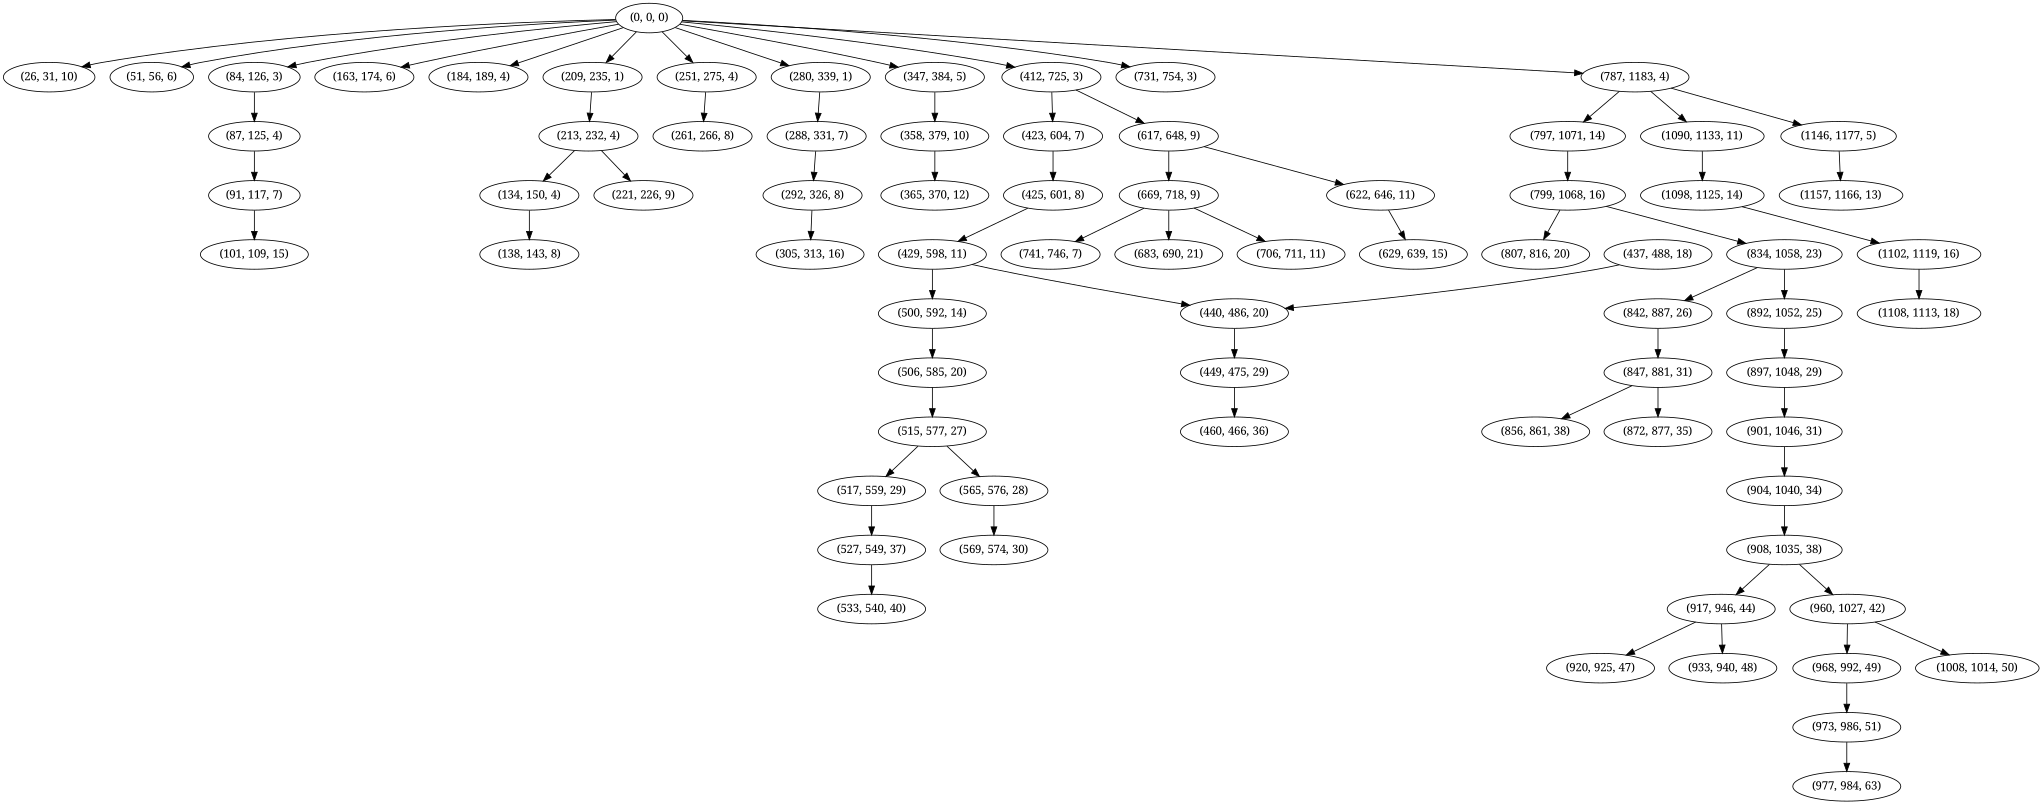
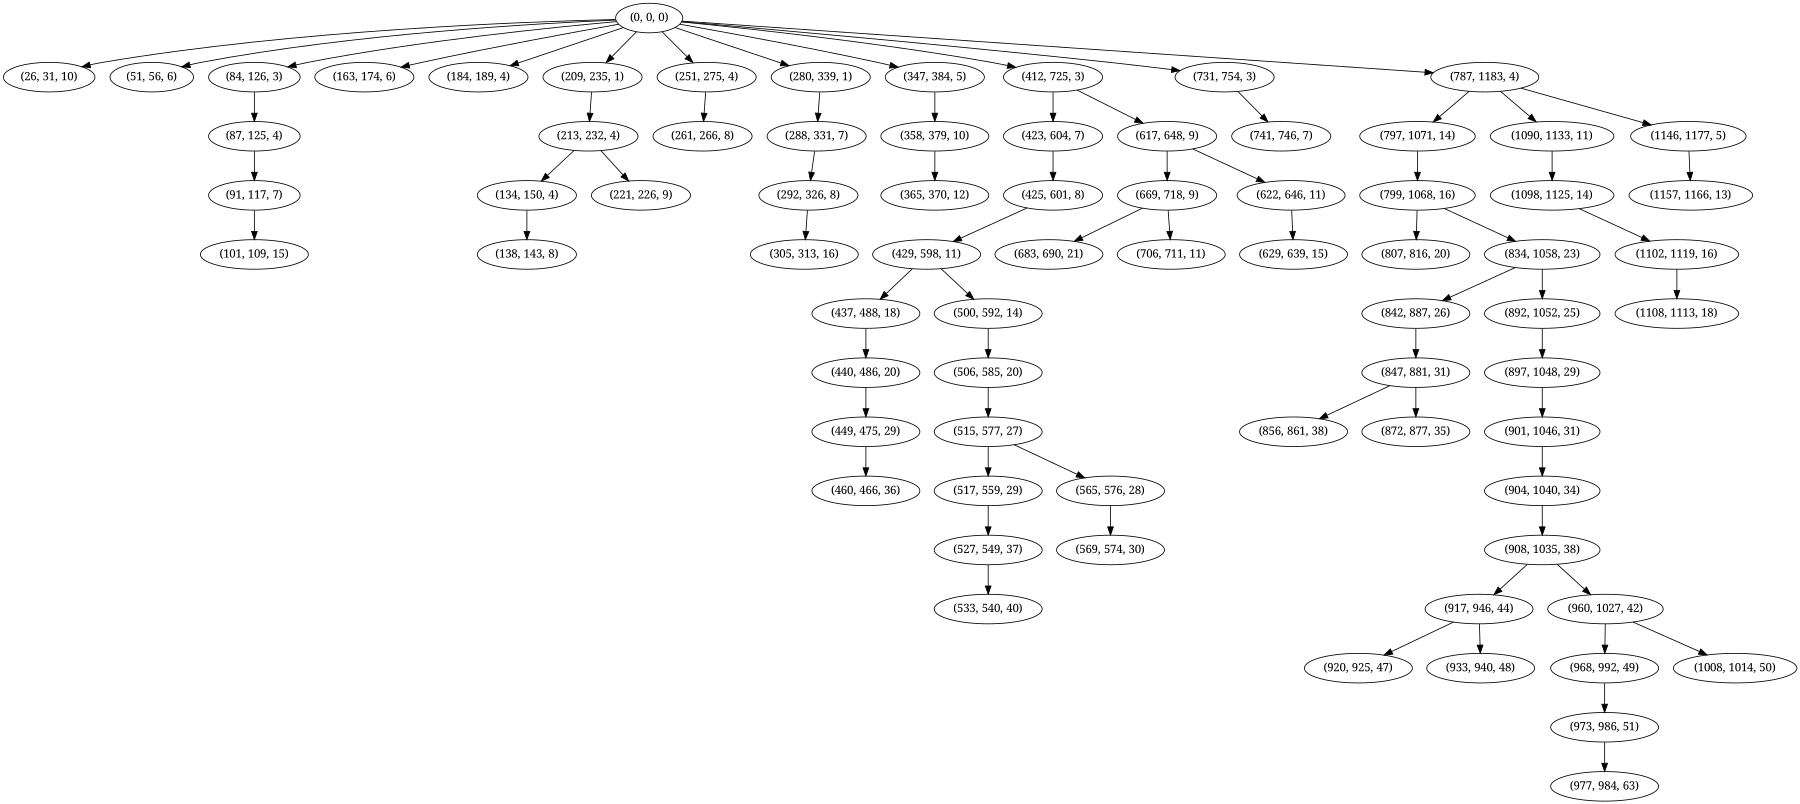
edge "(669, 718, 9)" -> "(741, 746, 7)": now "(731, 754, 3)" -> "(741, 746, 7)"
edge "(429, 598, 11)" -> "(440, 486, 20)": now "(429, 598, 11)" -> "(437, 488, 18)"
